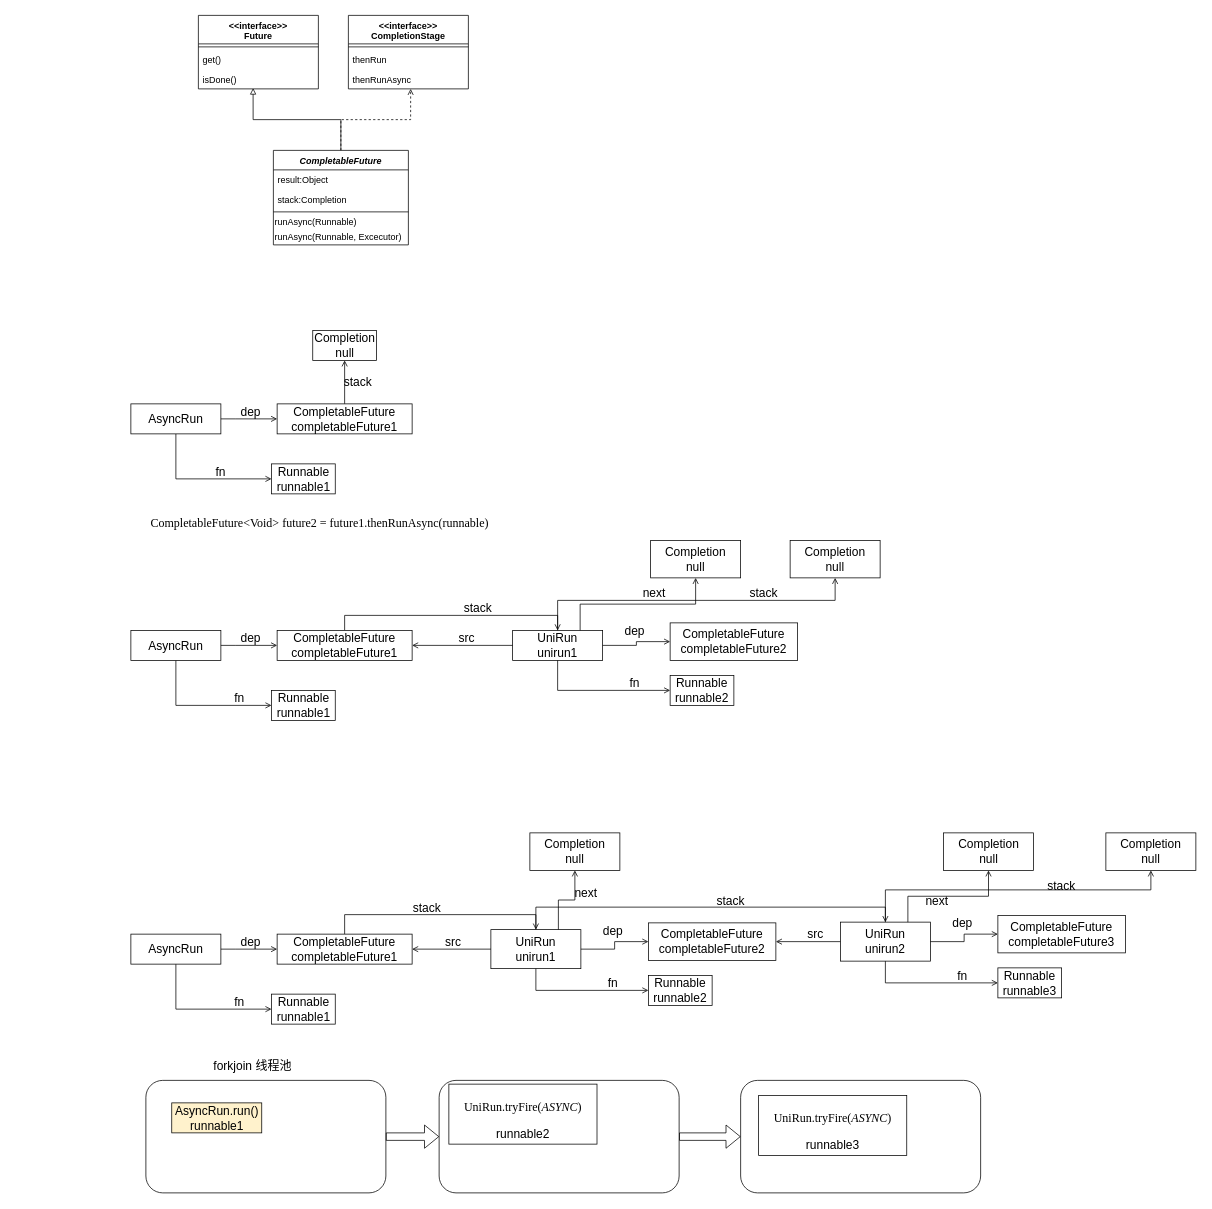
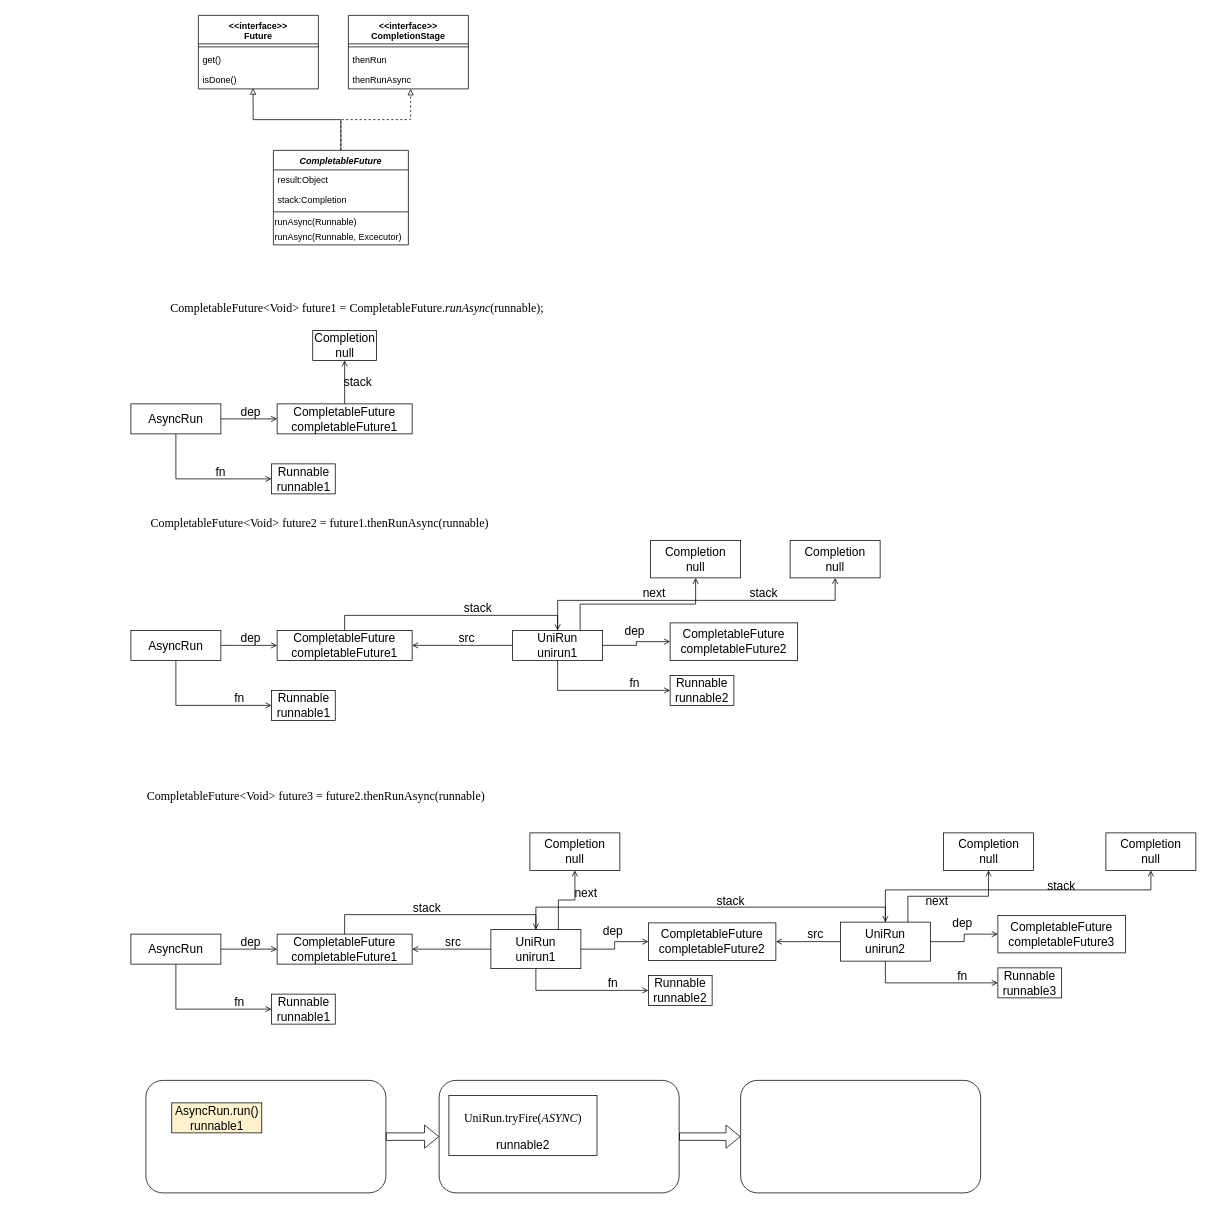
edge "CompletableFuture" -> "thenRunAsync": arrowhead open -> block
node "CompletableFuture<Void> future1 = CompletableFuture.runAsync(runnable);": added
node "CompletableFuture<Void> future3 = future2.thenRunAsync(runnable)": added
node "forkjoin 线程池": removed
node "UniRun.tryFire(ASYNC)runnable2": moved (523, 1114) -> (523, 1125)
node "UniRun.tryFire(ASYNC)runnable3": removed
